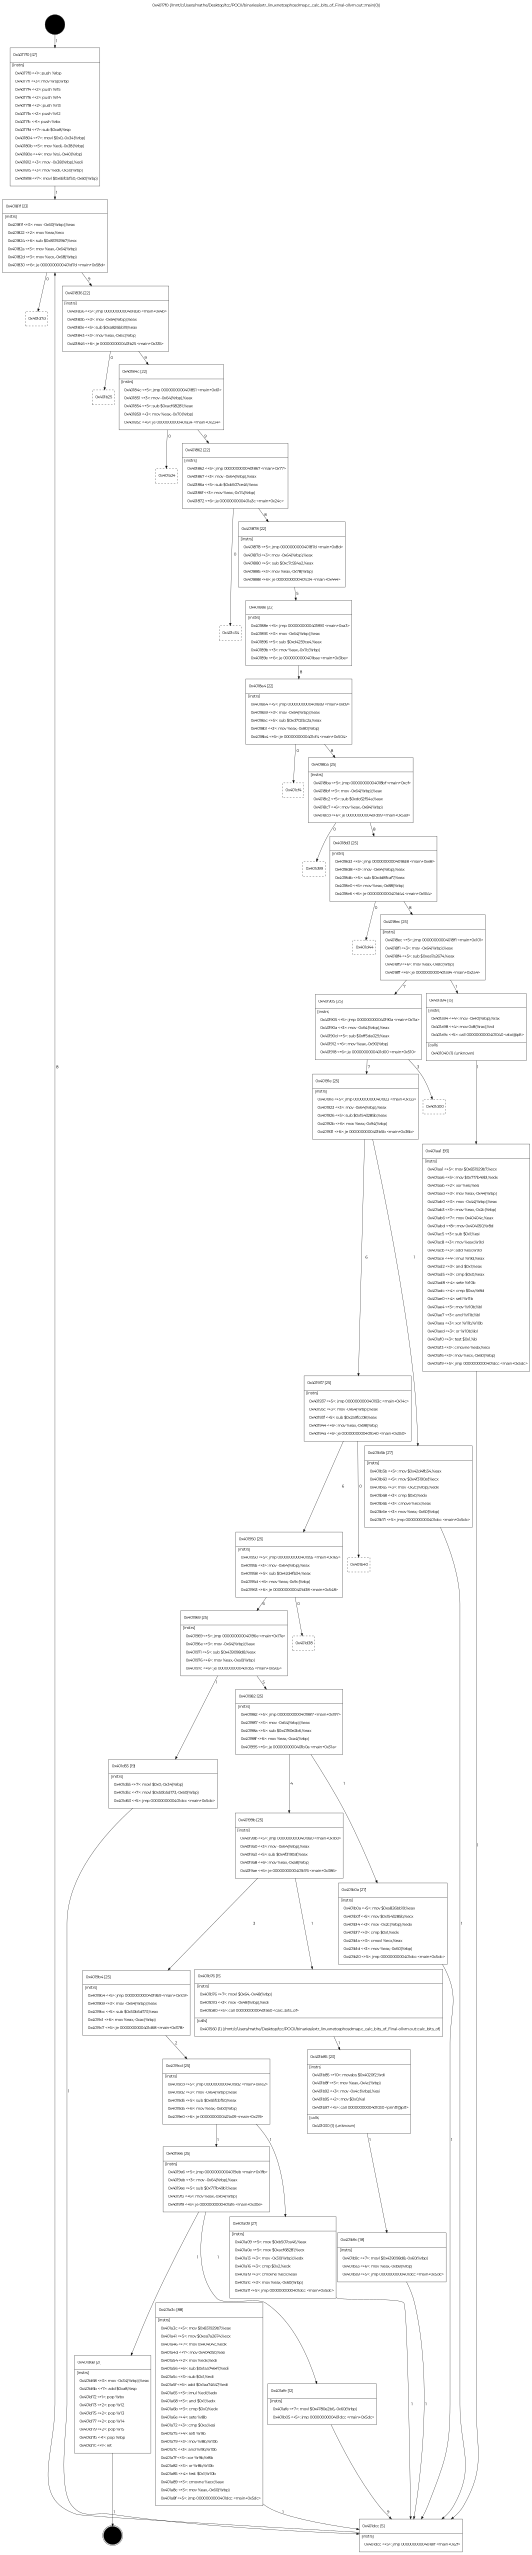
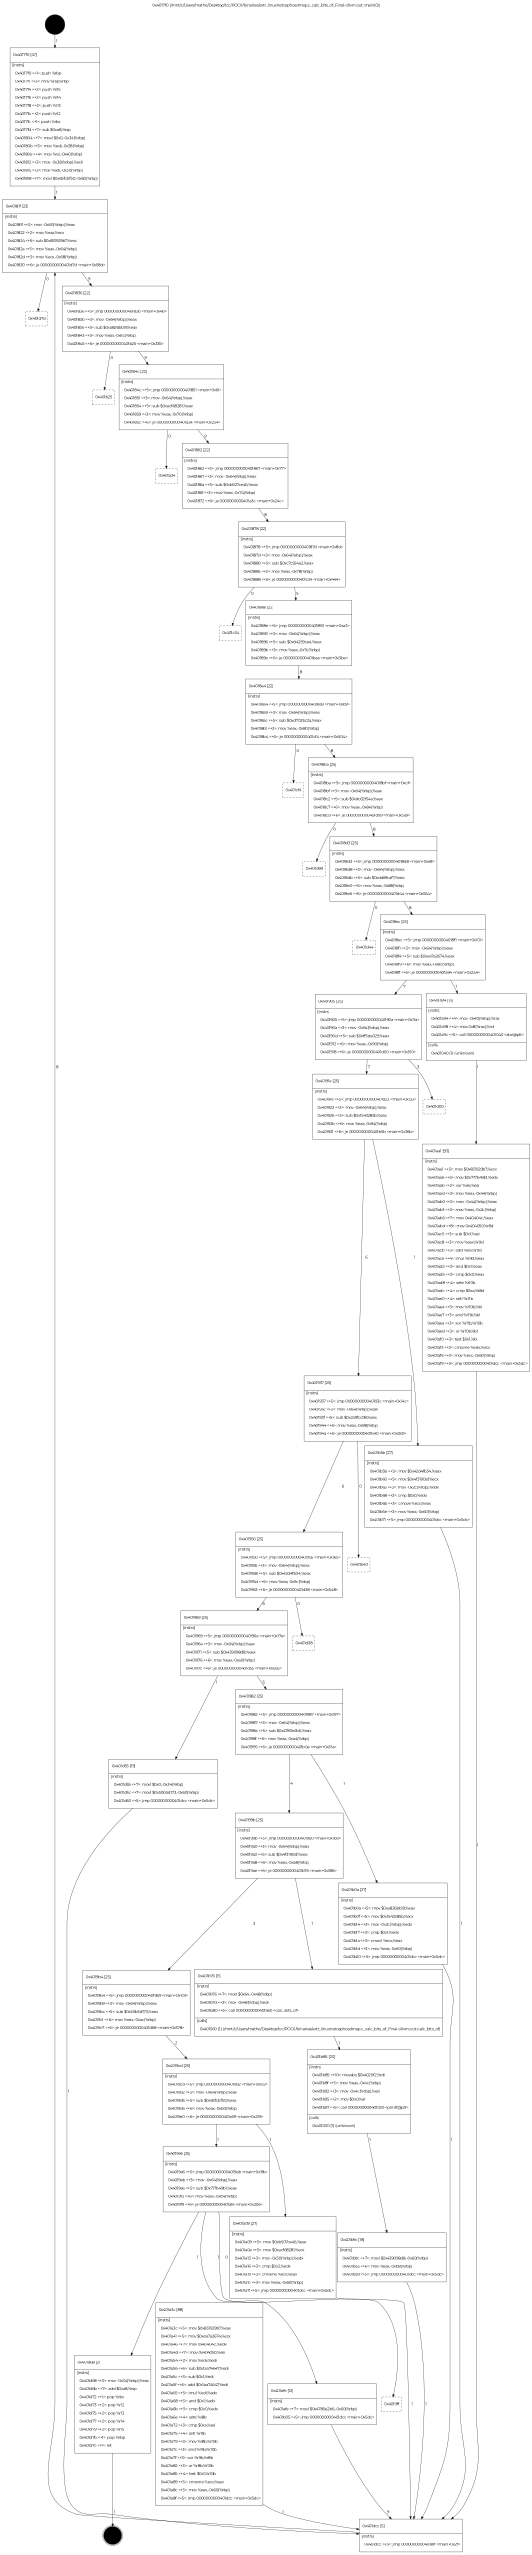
edge "0x401862 [22]" -> "0x401c34": now "0x401878 [22]" -> "0x401c34"
node "0x4019ff": added
